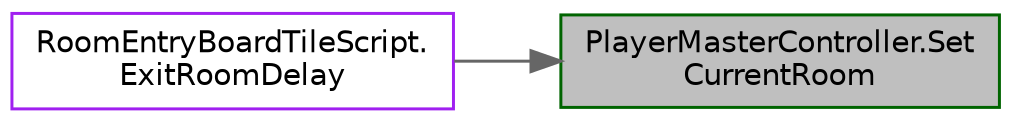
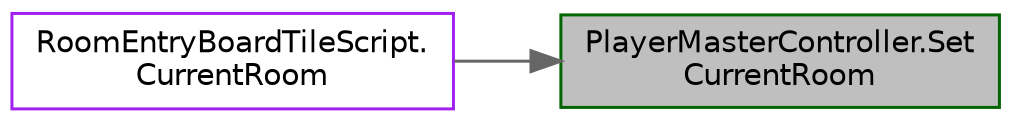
node "RoomEntryBoardTileScript. ExitRoomDelay": label "RoomEntryBoardTileScript. ExitRoomDelay" -> "RoomEntryBoardTileScript. CurrentRoom"
